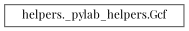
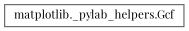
node "helpers._pylab_helpers.Gcf": label "helpers._pylab_helpers.Gcf" -> "matplotlib._pylab_helpers.Gcf"
